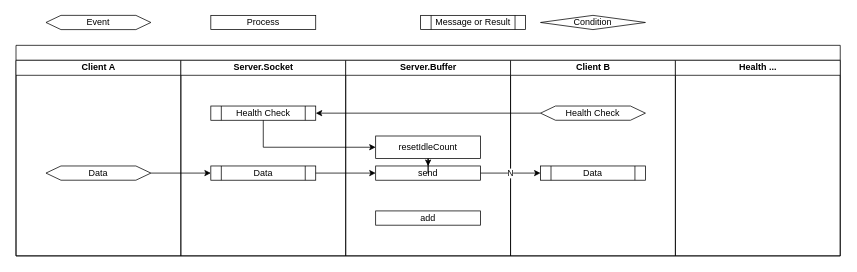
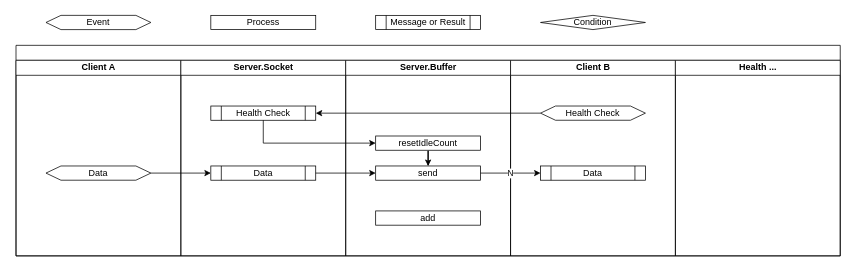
node "Message or Result": moved (473, 23) -> (428, 23)
node "resetIdleCount": size 105x23 -> 105x14
